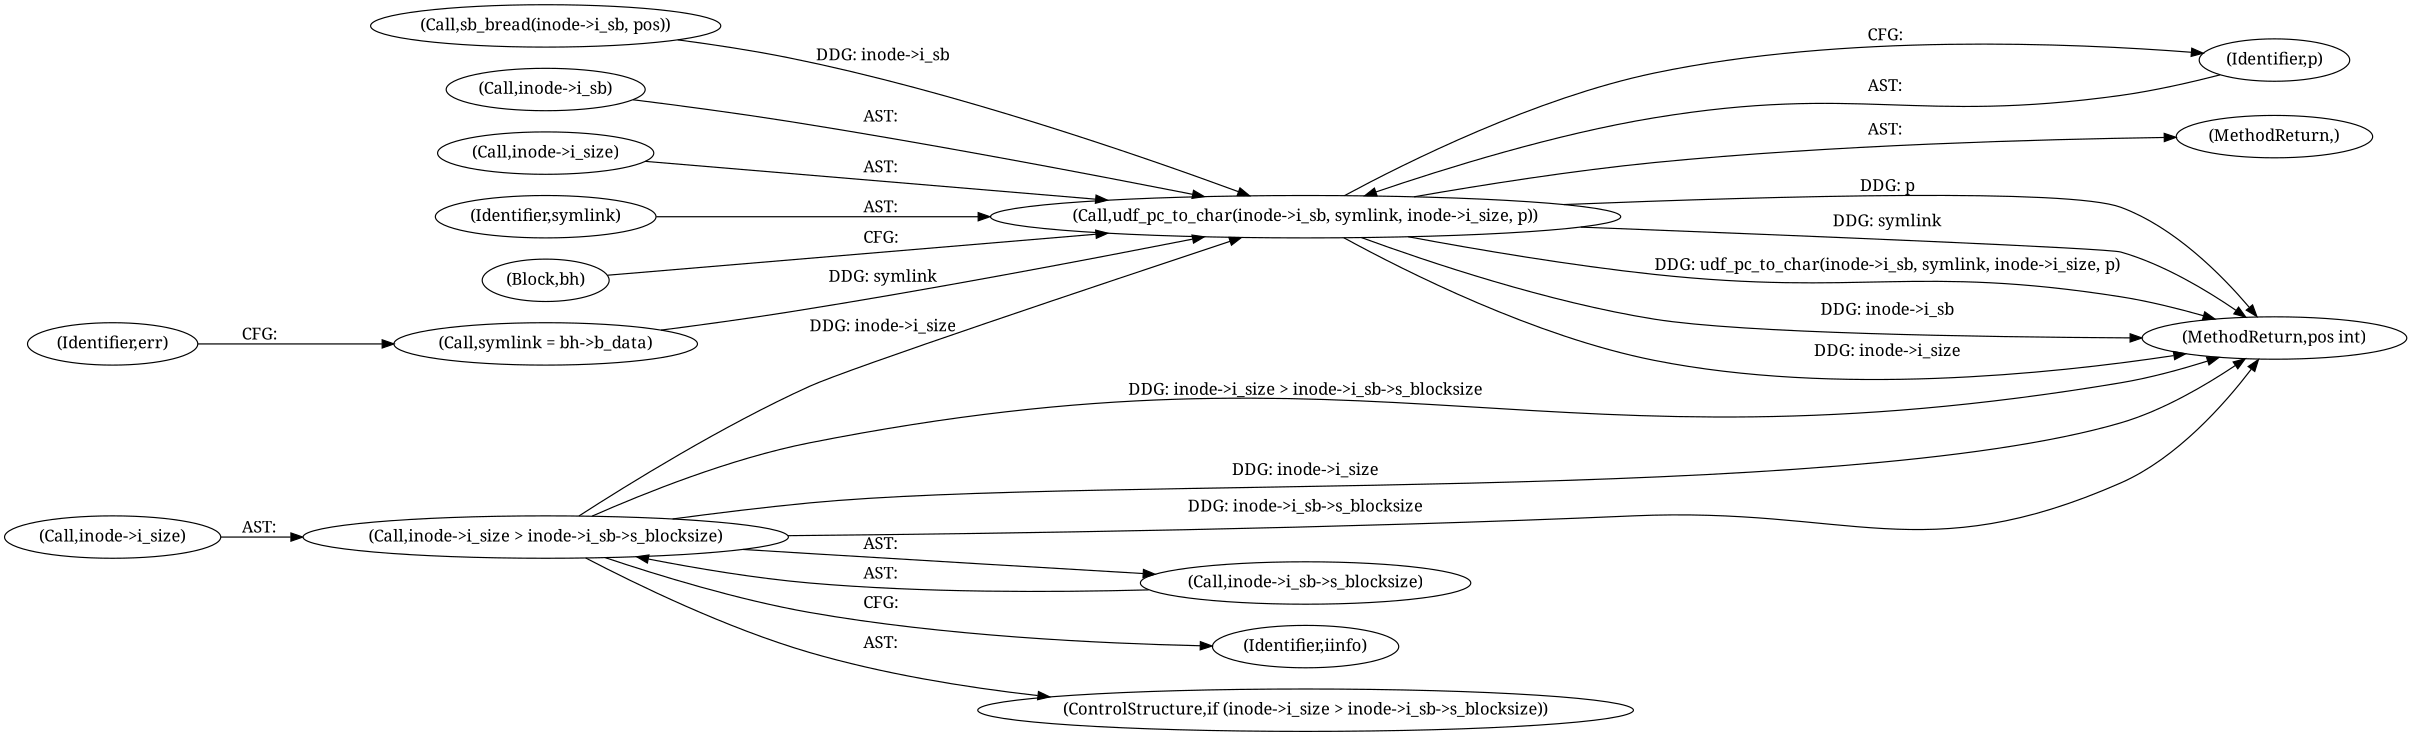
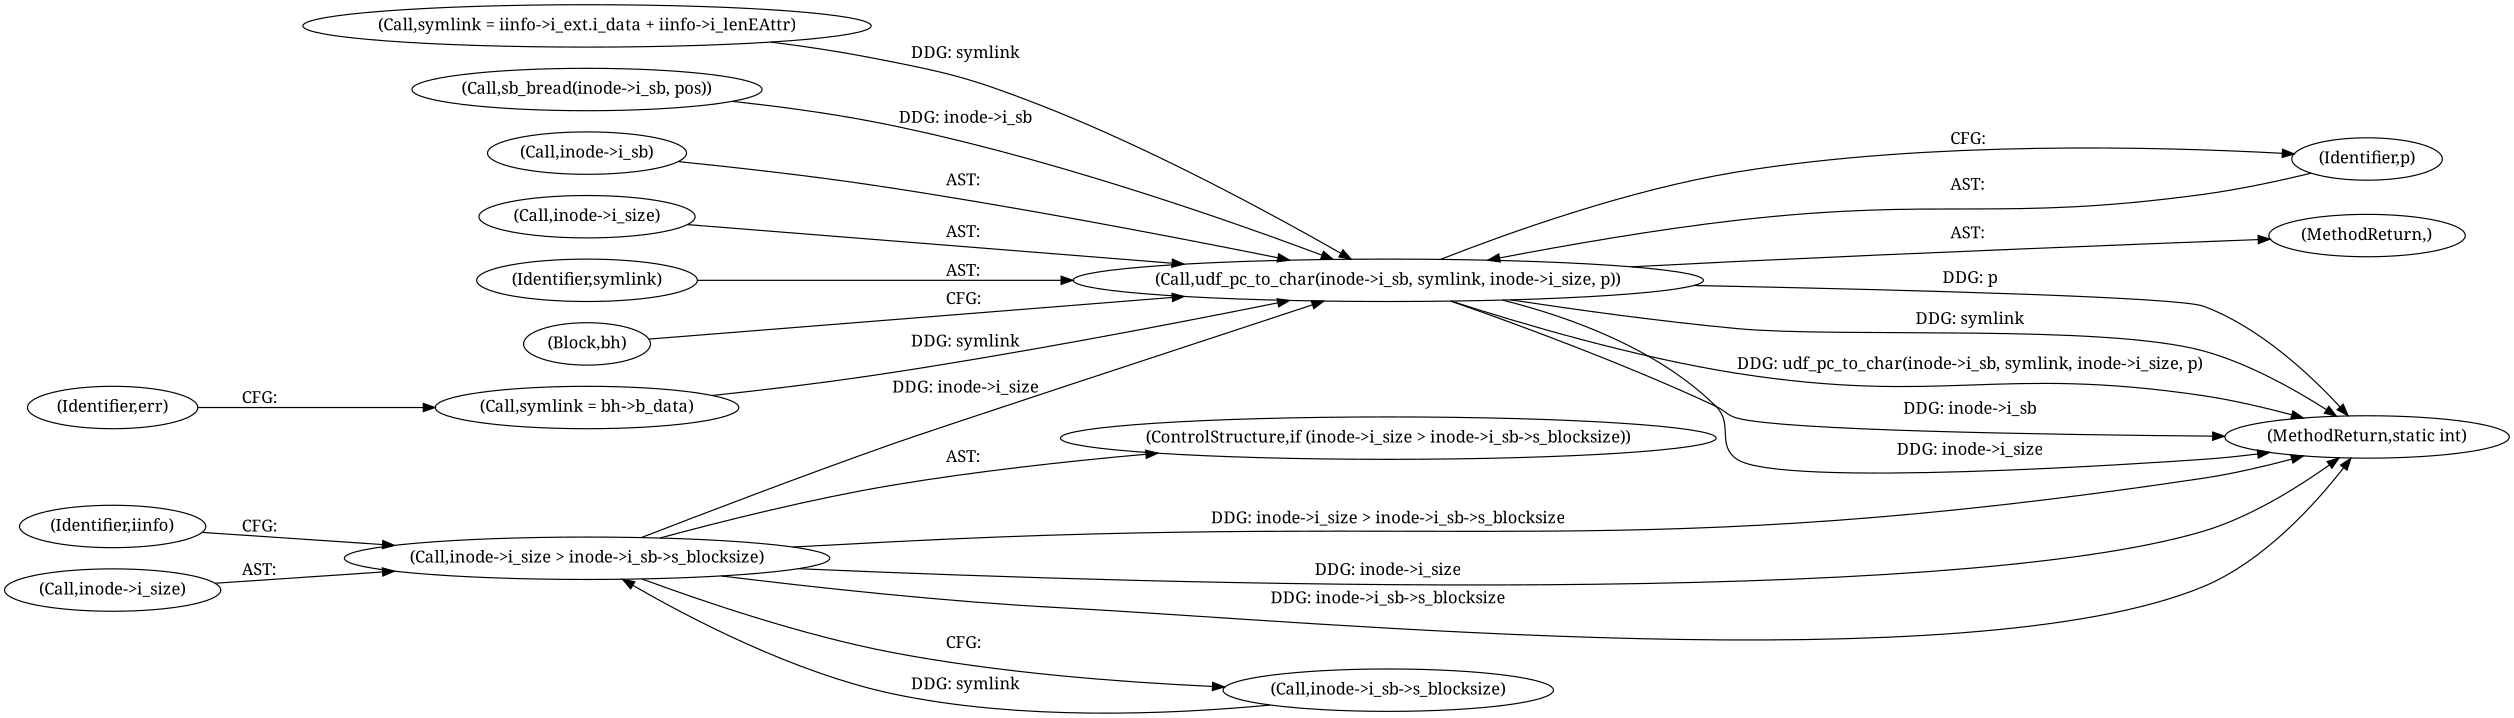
node "(Call,symlink = iinfo->i_ext.i_data + iinfo->i_lenEAttr)": added
node "(MethodReturn,pos int)": label "(MethodReturn,pos int)" -> "(MethodReturn,static int)"
edge "(Call,inode->i_size > inode->i_sb->s_blocksize)" -> "(Call,inode->i_sb->s_blocksize)": label "AST: " -> "CFG: "
edge "(Call,inode->i_sb->s_blocksize)" -> "(Call,inode->i_size > inode->i_sb->s_blocksize)": label "AST: " -> "DDG: symlink"
edge "(Call,inode->i_size > inode->i_sb->s_blocksize)" -> "(Identifier,iinfo)": reversed
